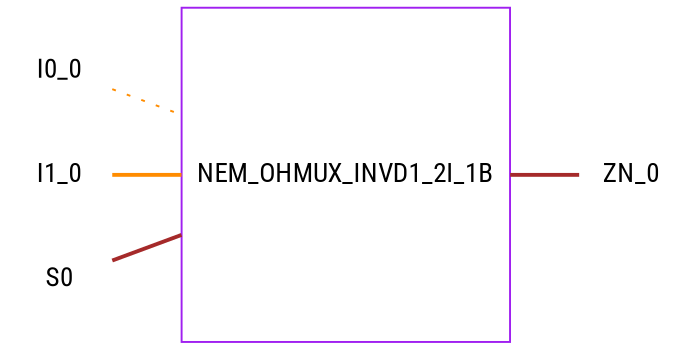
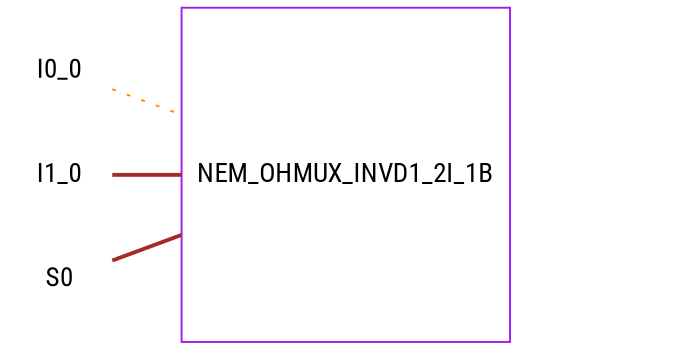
edge "I1_0" -- "NEM_OHMUX_INVD1_2I_1B": color darkorange -> brown
node "ZN_0": removed
